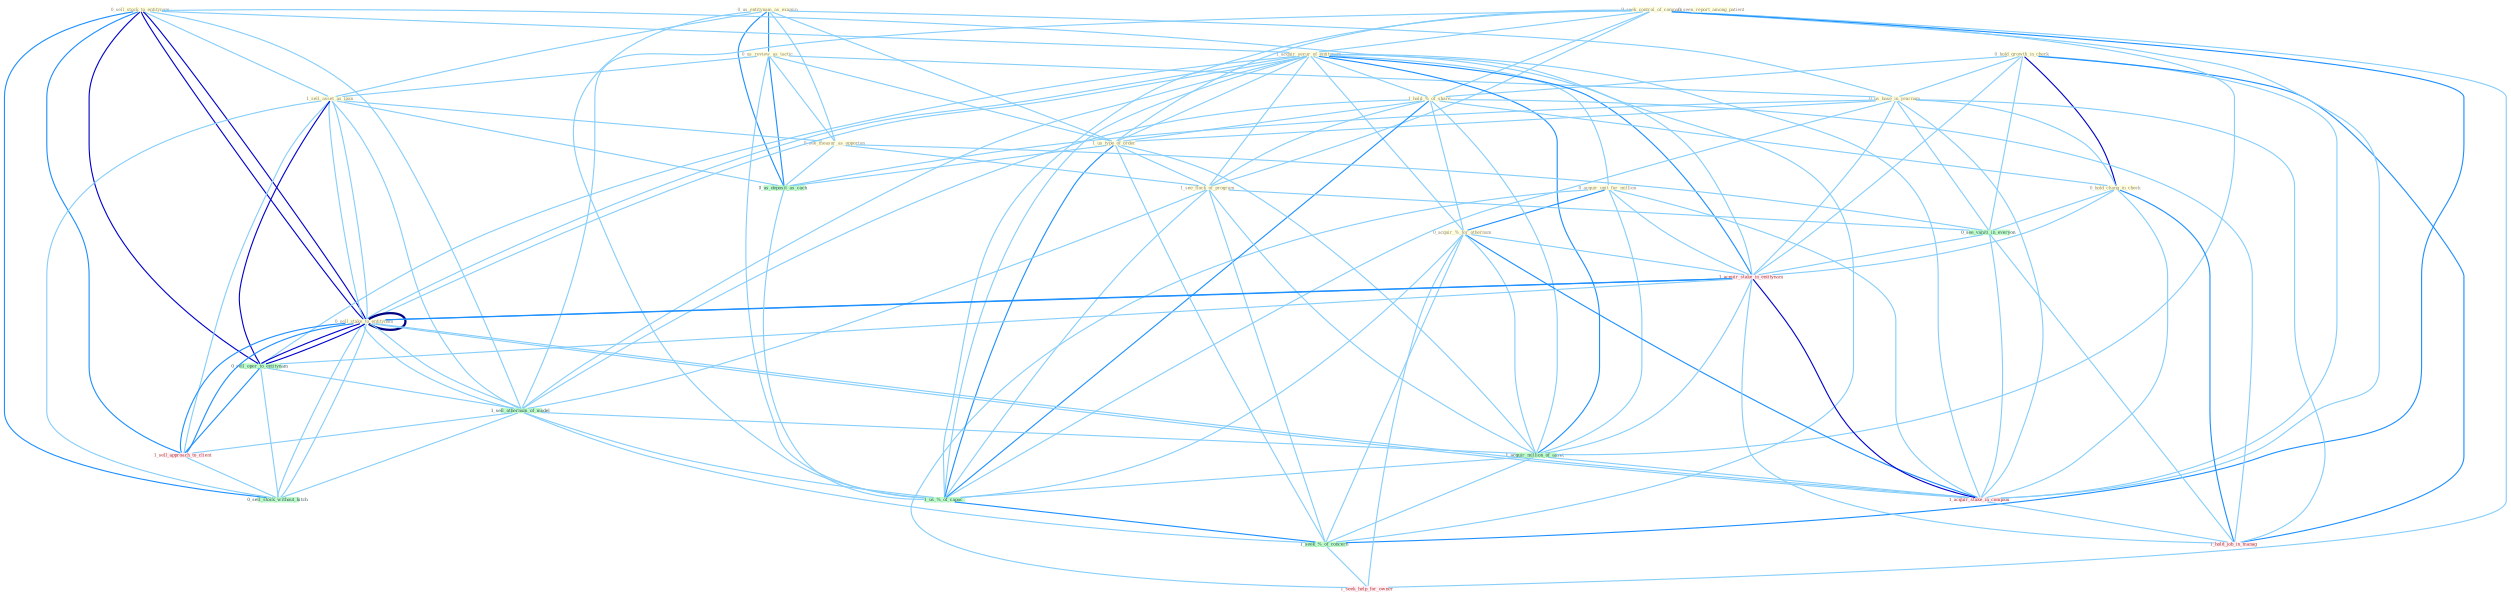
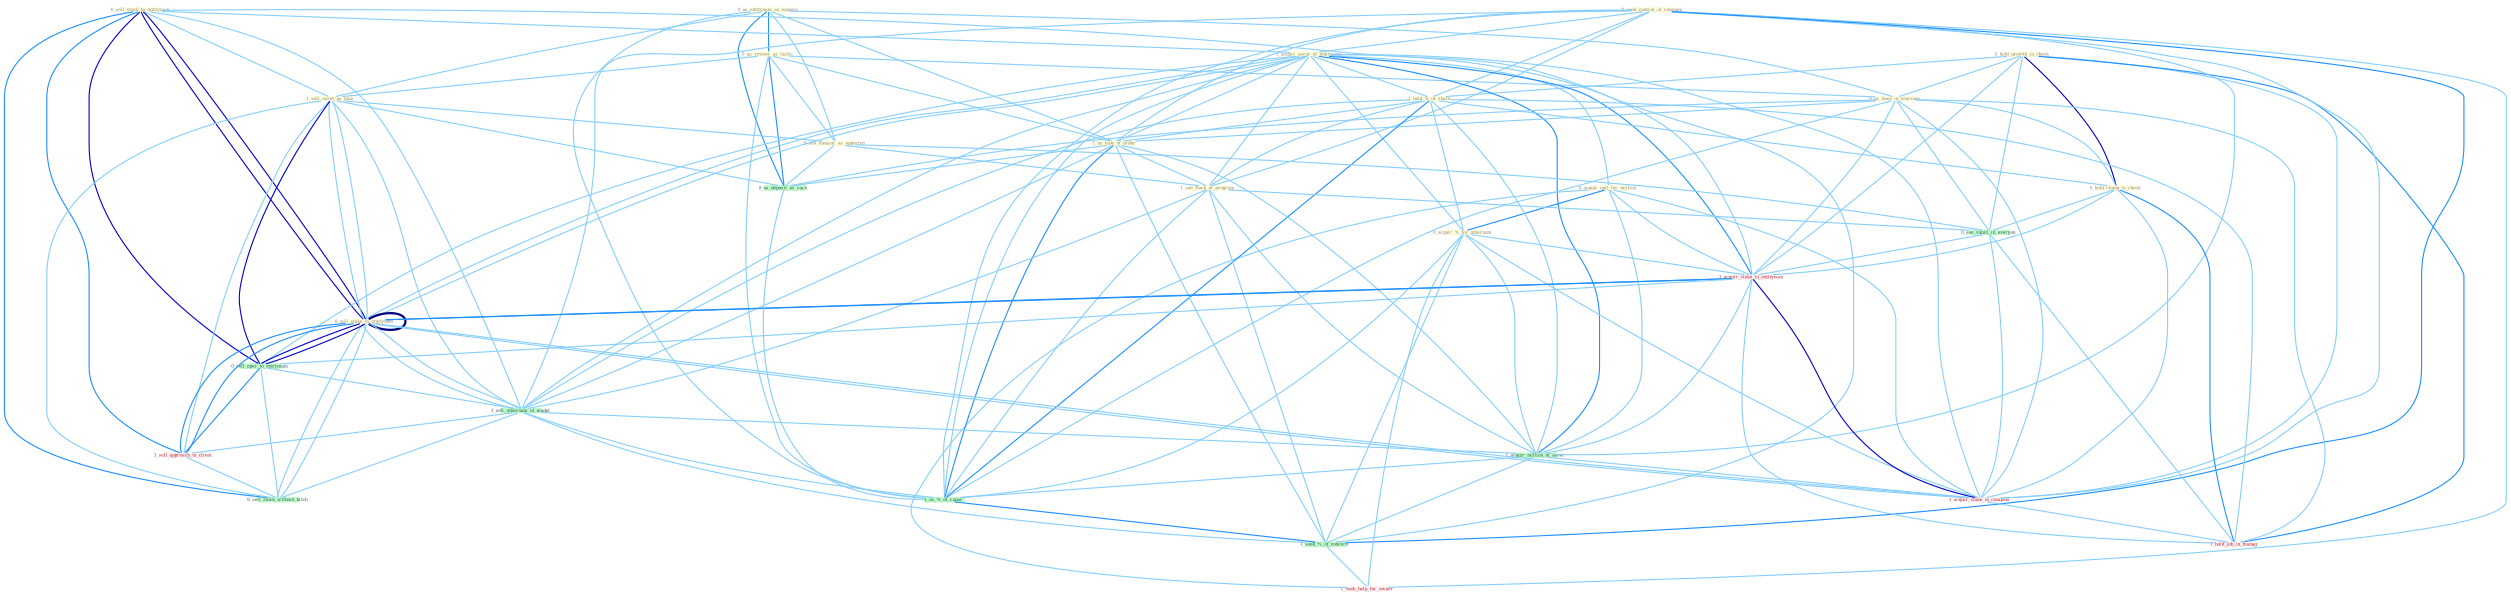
node "0_seen_report_among_patient": removed
edge "1_us_type_of_order" -- "1_sell_othernum_of_model": added
edge "0_acquir_%_for_othernum" -- "1_acquir_stake_in_compani": color #1e90ff -> #87cefa
